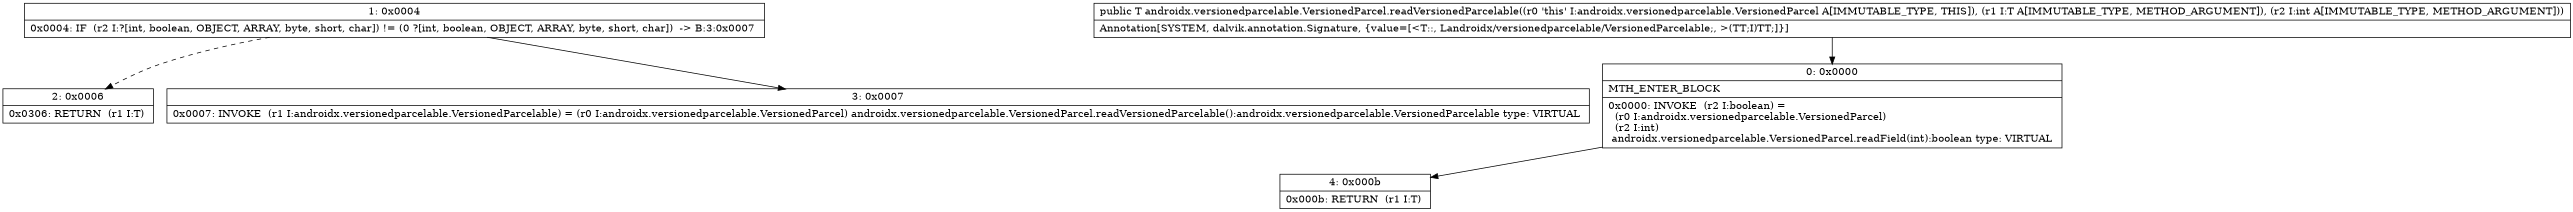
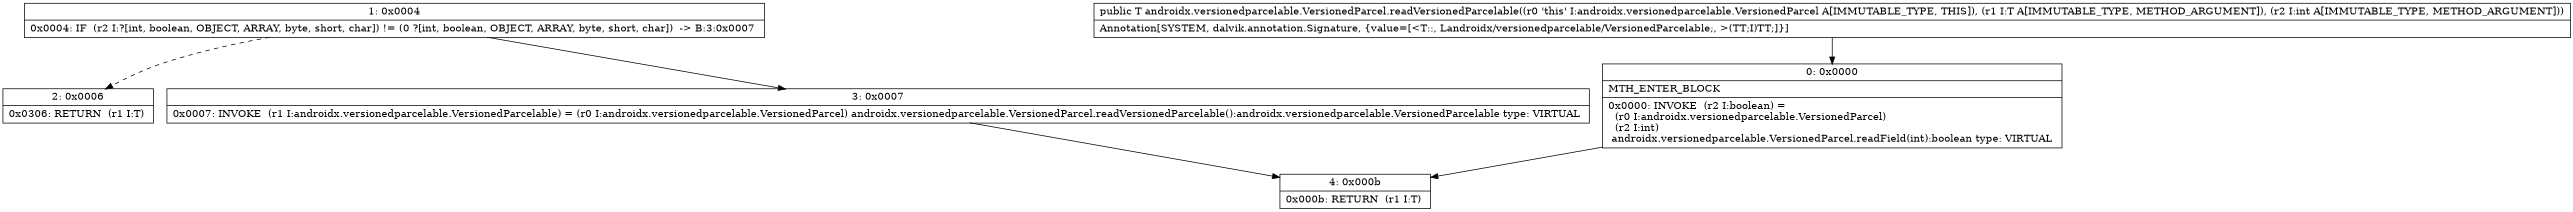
edge "3: 0x0007" -> "4: 0x000b": added
